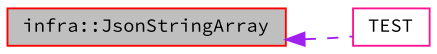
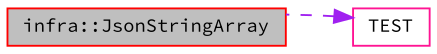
edge "TEST" -> "infra::JsonStringArray": reversed
